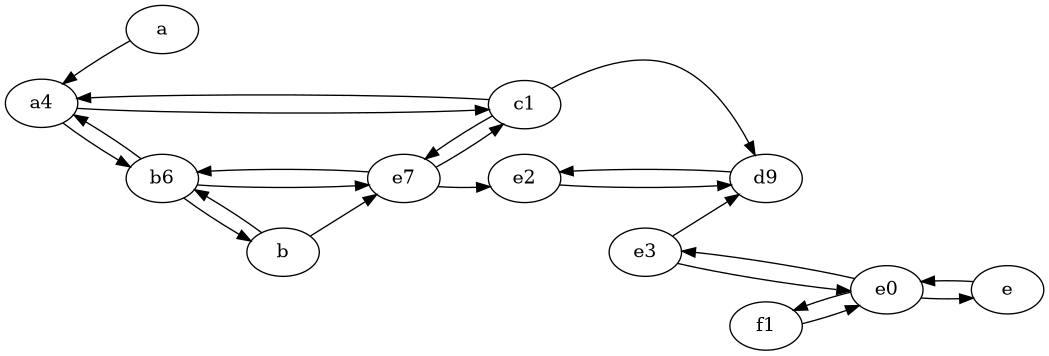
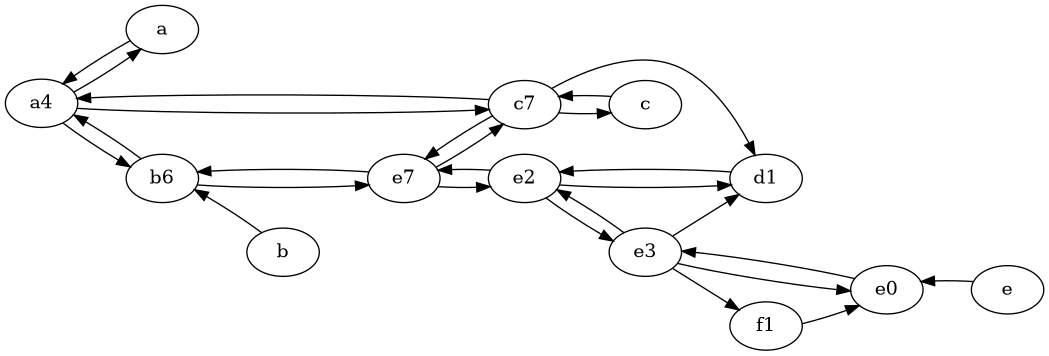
edge "a4" -> "a": added
node "c1": label "c1" -> "c7"
node "c": added
node "d9": label "d9" -> "d1"
edge "e3" -> "e2": added
edge "b6" -> "b": removed
edge "e2" -> "e3": added
edge "b" -> "e7": now "e2" -> "e7"
edge "e0" -> "f1": now "e3" -> "f1"
edge "e0" -> "e": removed
